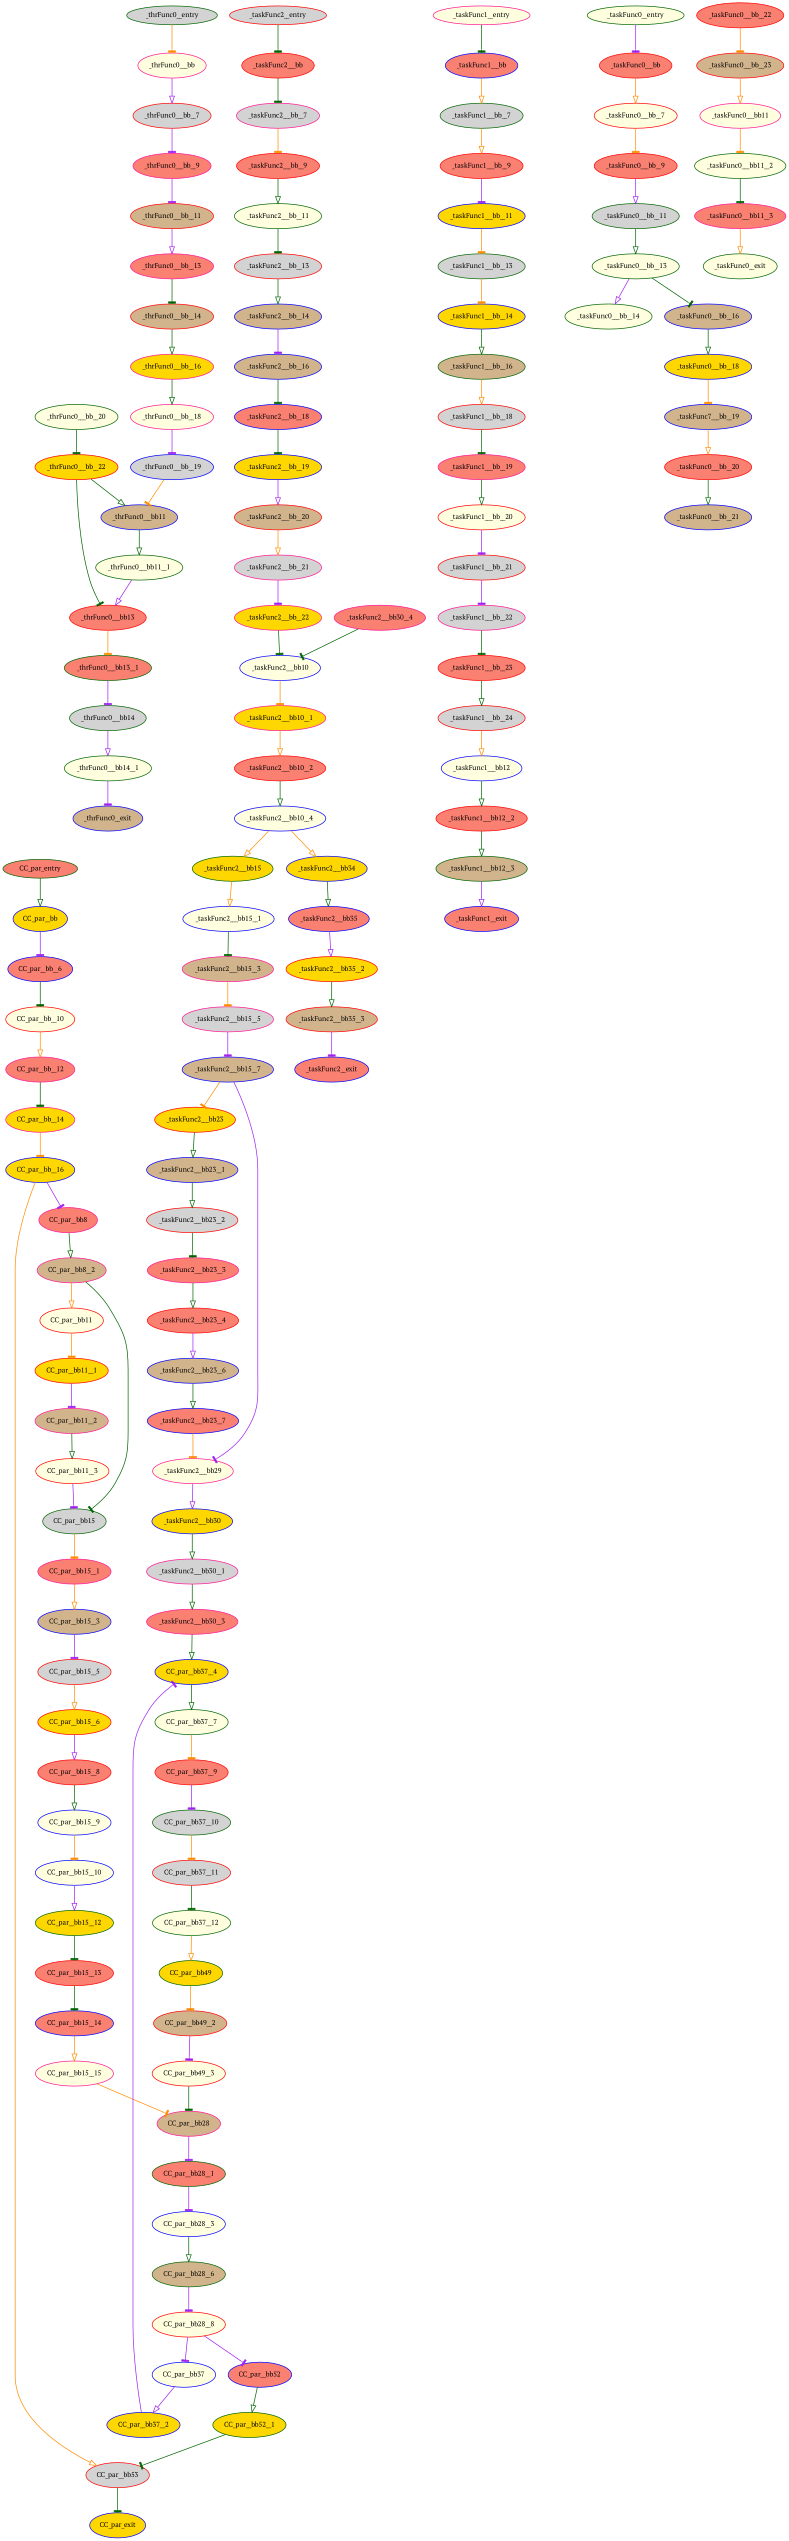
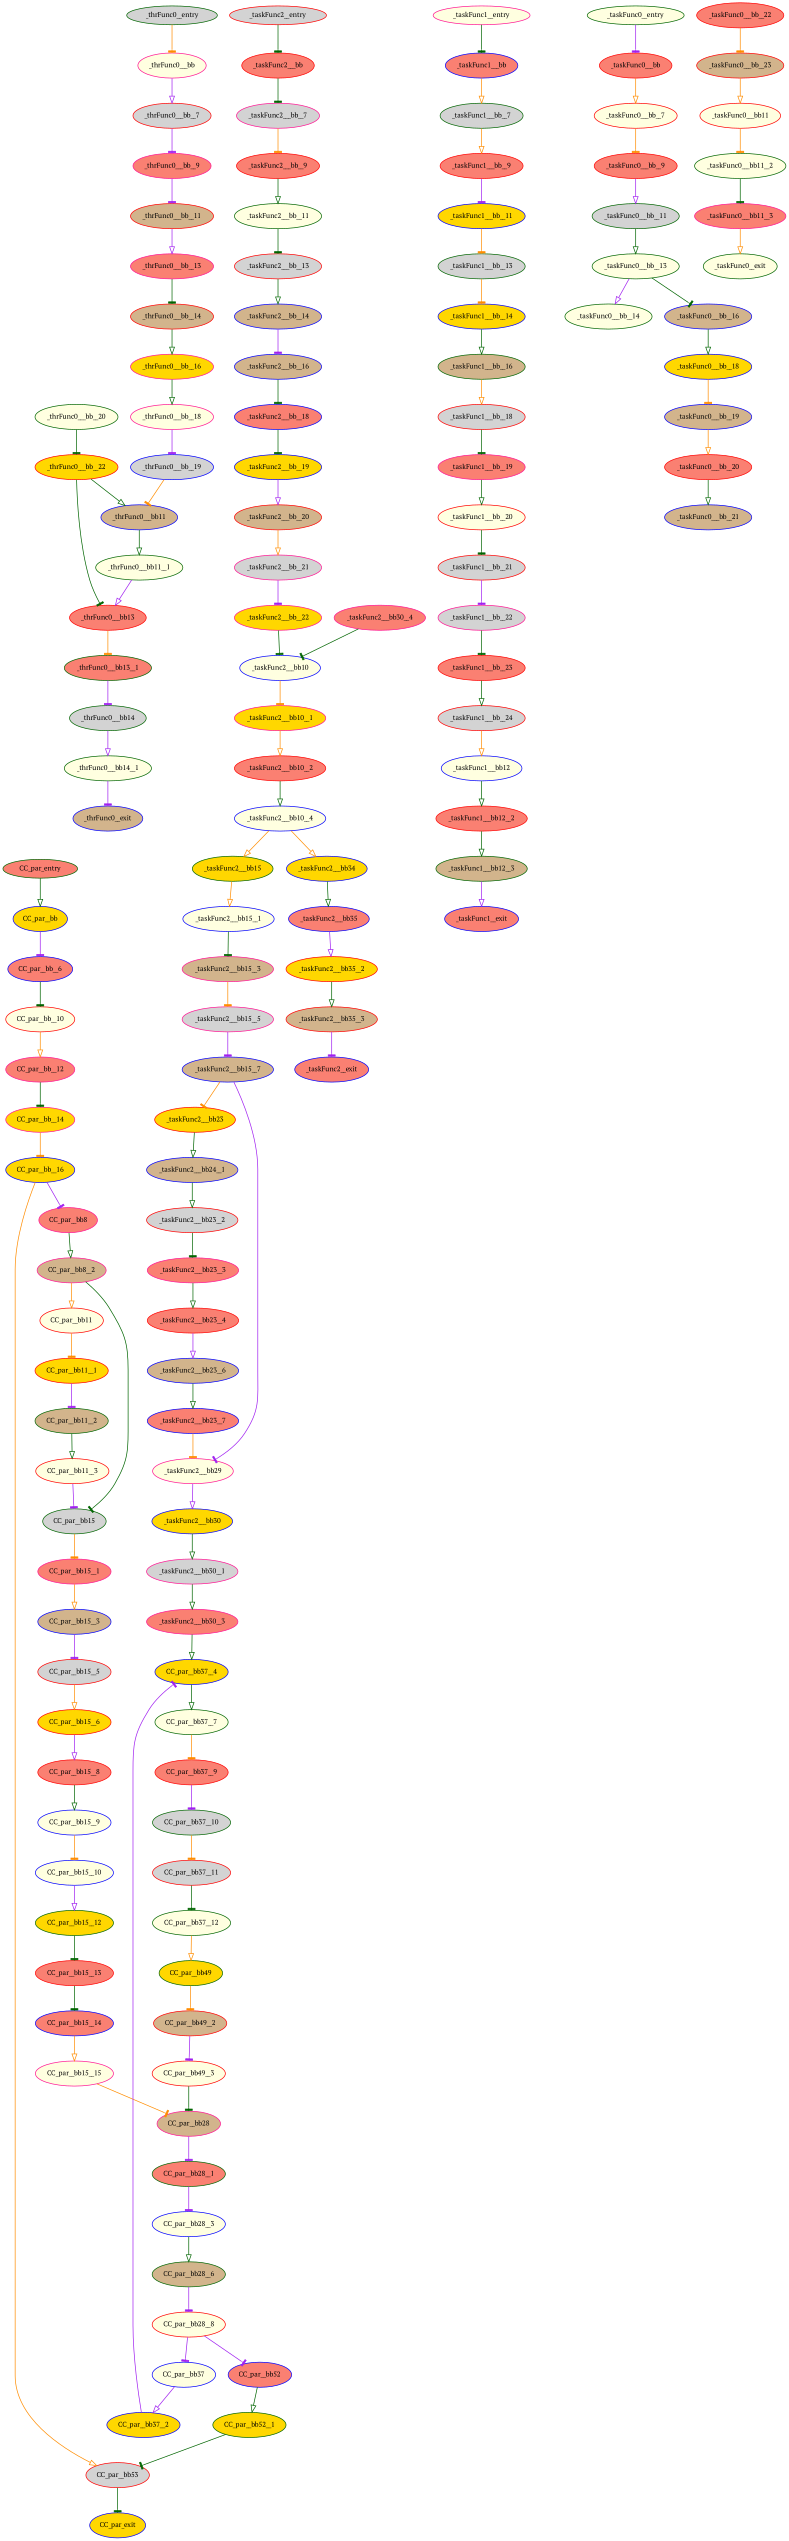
node "_taskFunc0___bb11": color deeppink -> red
node "_taskFunc7___bb__19": label "_taskFunc7___bb__19" -> "_taskFunc0___bb__19"
edge "_taskFunc1___bb__20" -> "_taskFunc1___bb__21": color purple -> darkgreen
node "_taskFunc2___bb23__1": label "_taskFunc2___bb23__1" -> "_taskFunc2___bb24__1"
node "CC_par__bb11__2": color deeppink -> darkgreen
